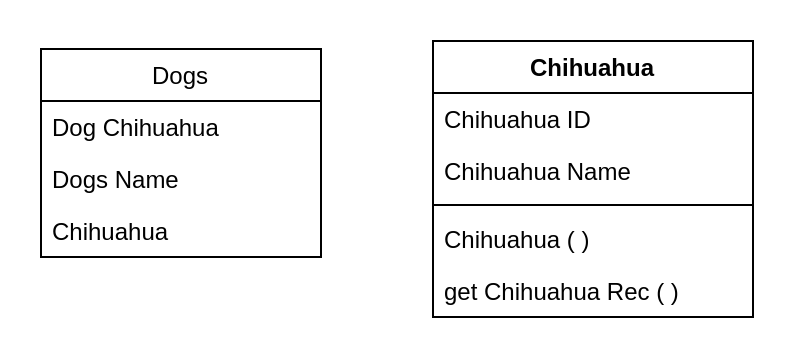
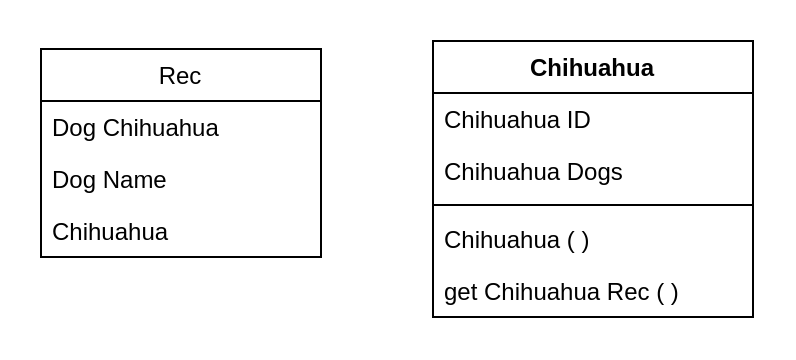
node "Dogs": label "Dogs" -> "Rec"
node "Chihuahua Name": label "Chihuahua Name" -> "Chihuahua Dogs"
node "Dogs Name": label "Dogs Name" -> "Dog Name"
